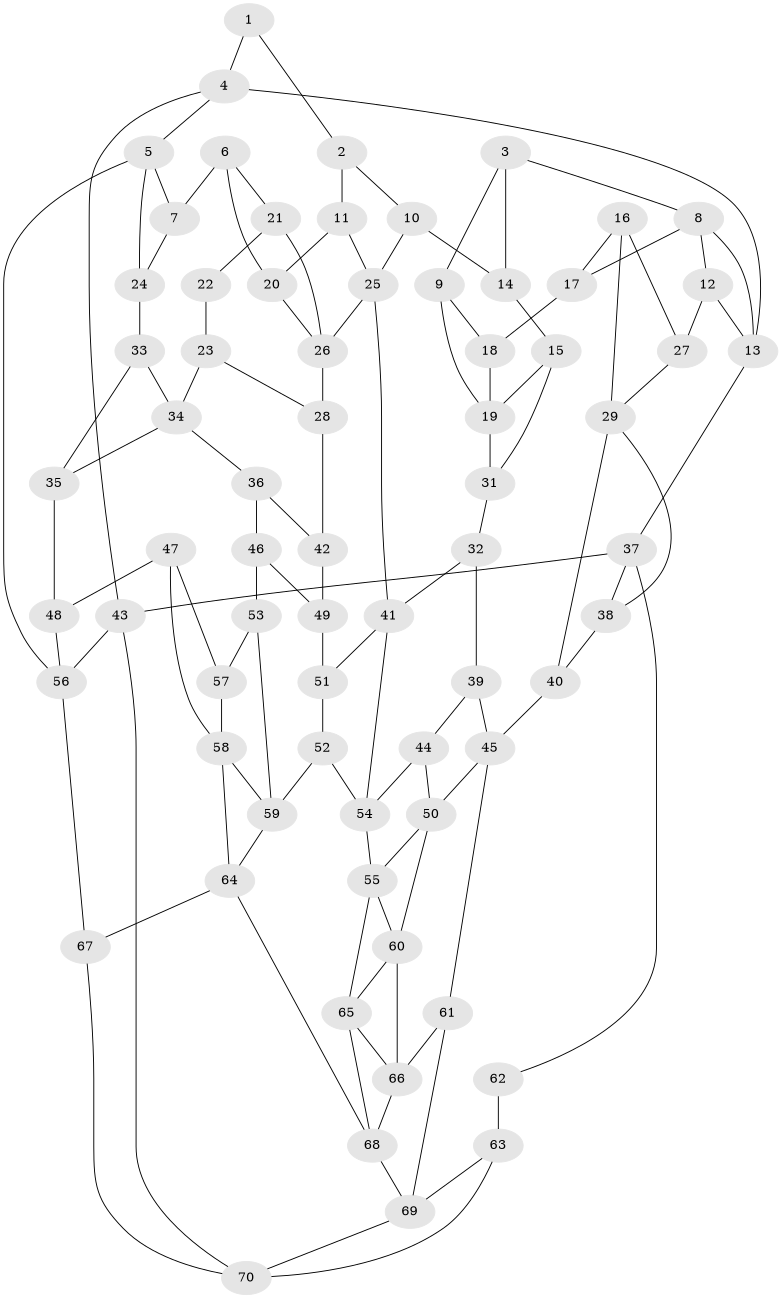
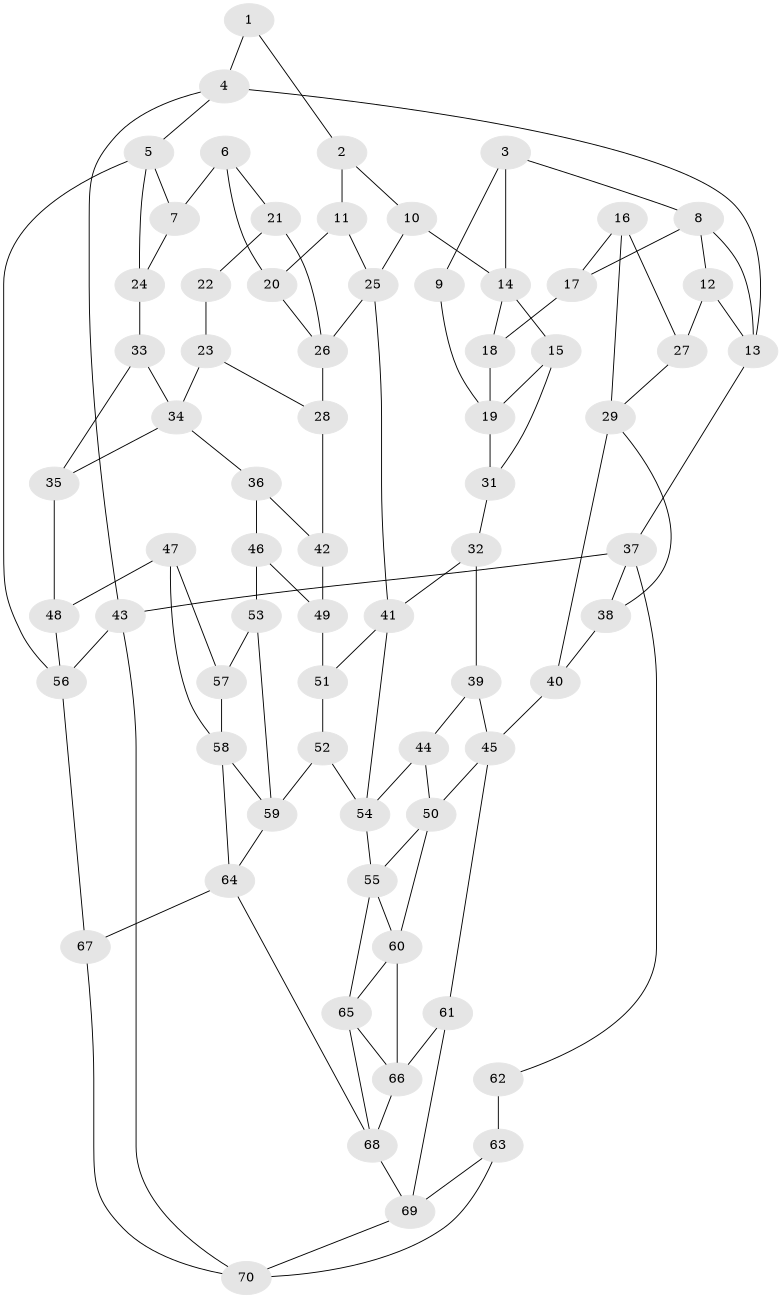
edge "9" -- "18": now "14" -- "18"
